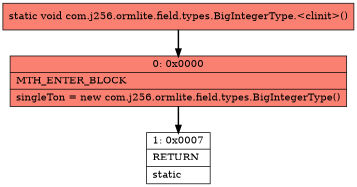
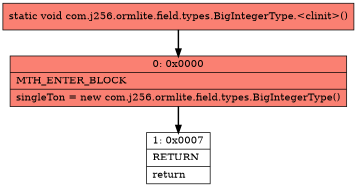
node "1: 0x0007": text "static" -> "return"
